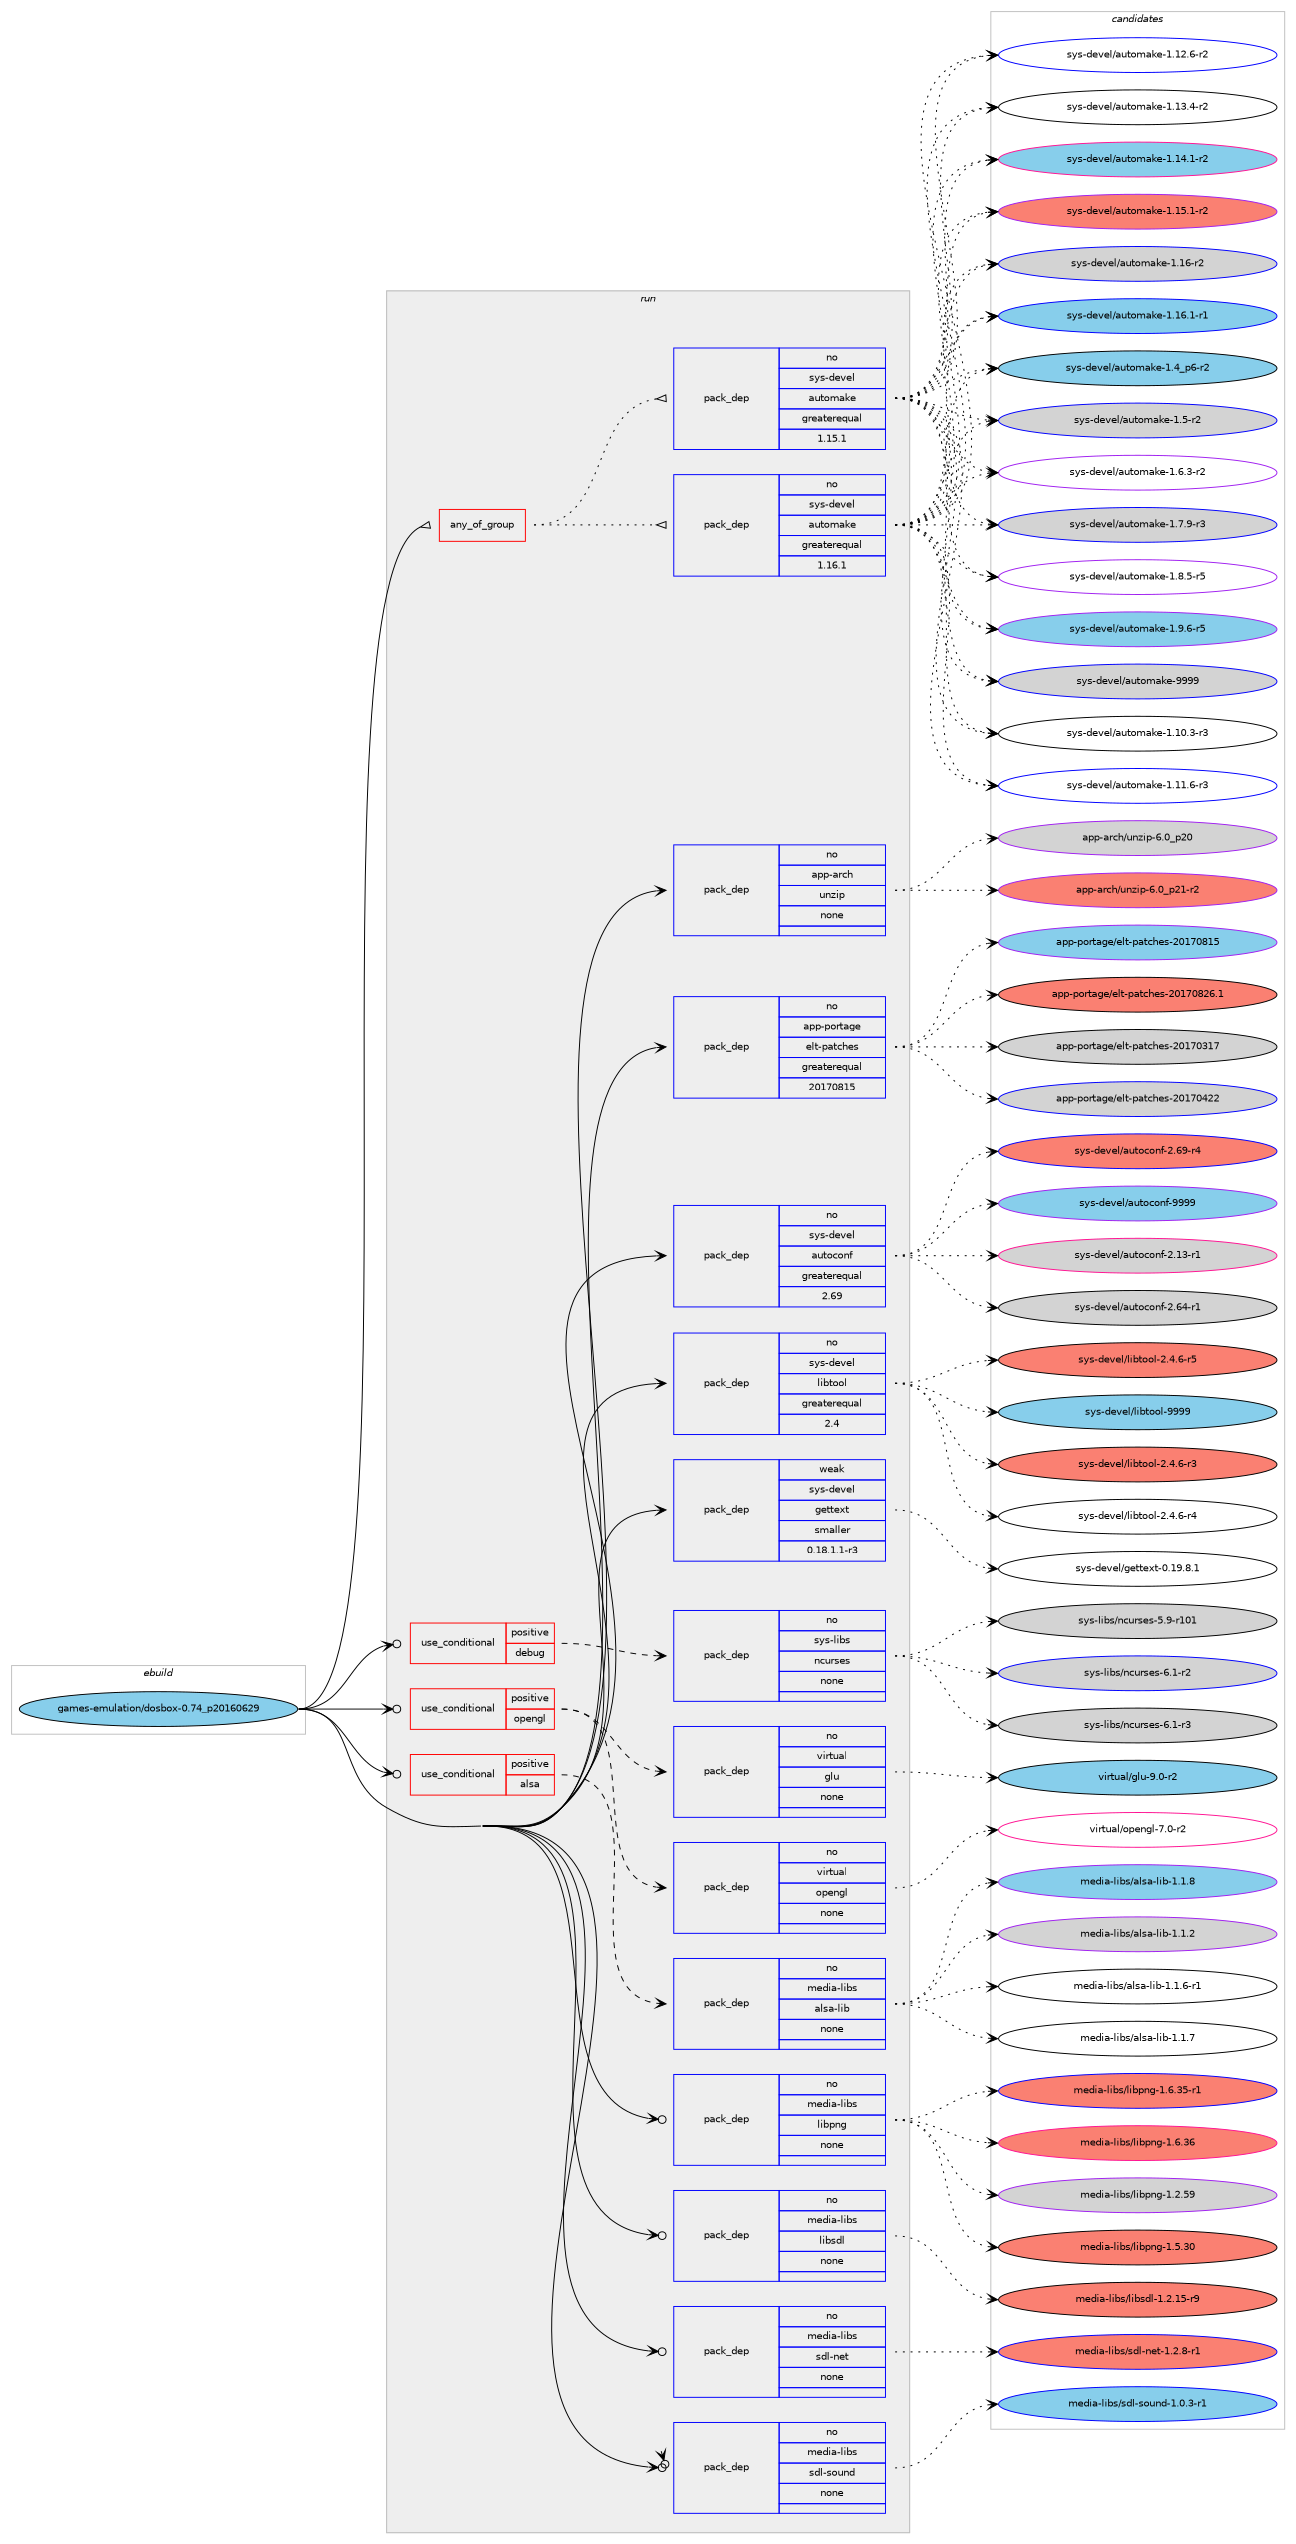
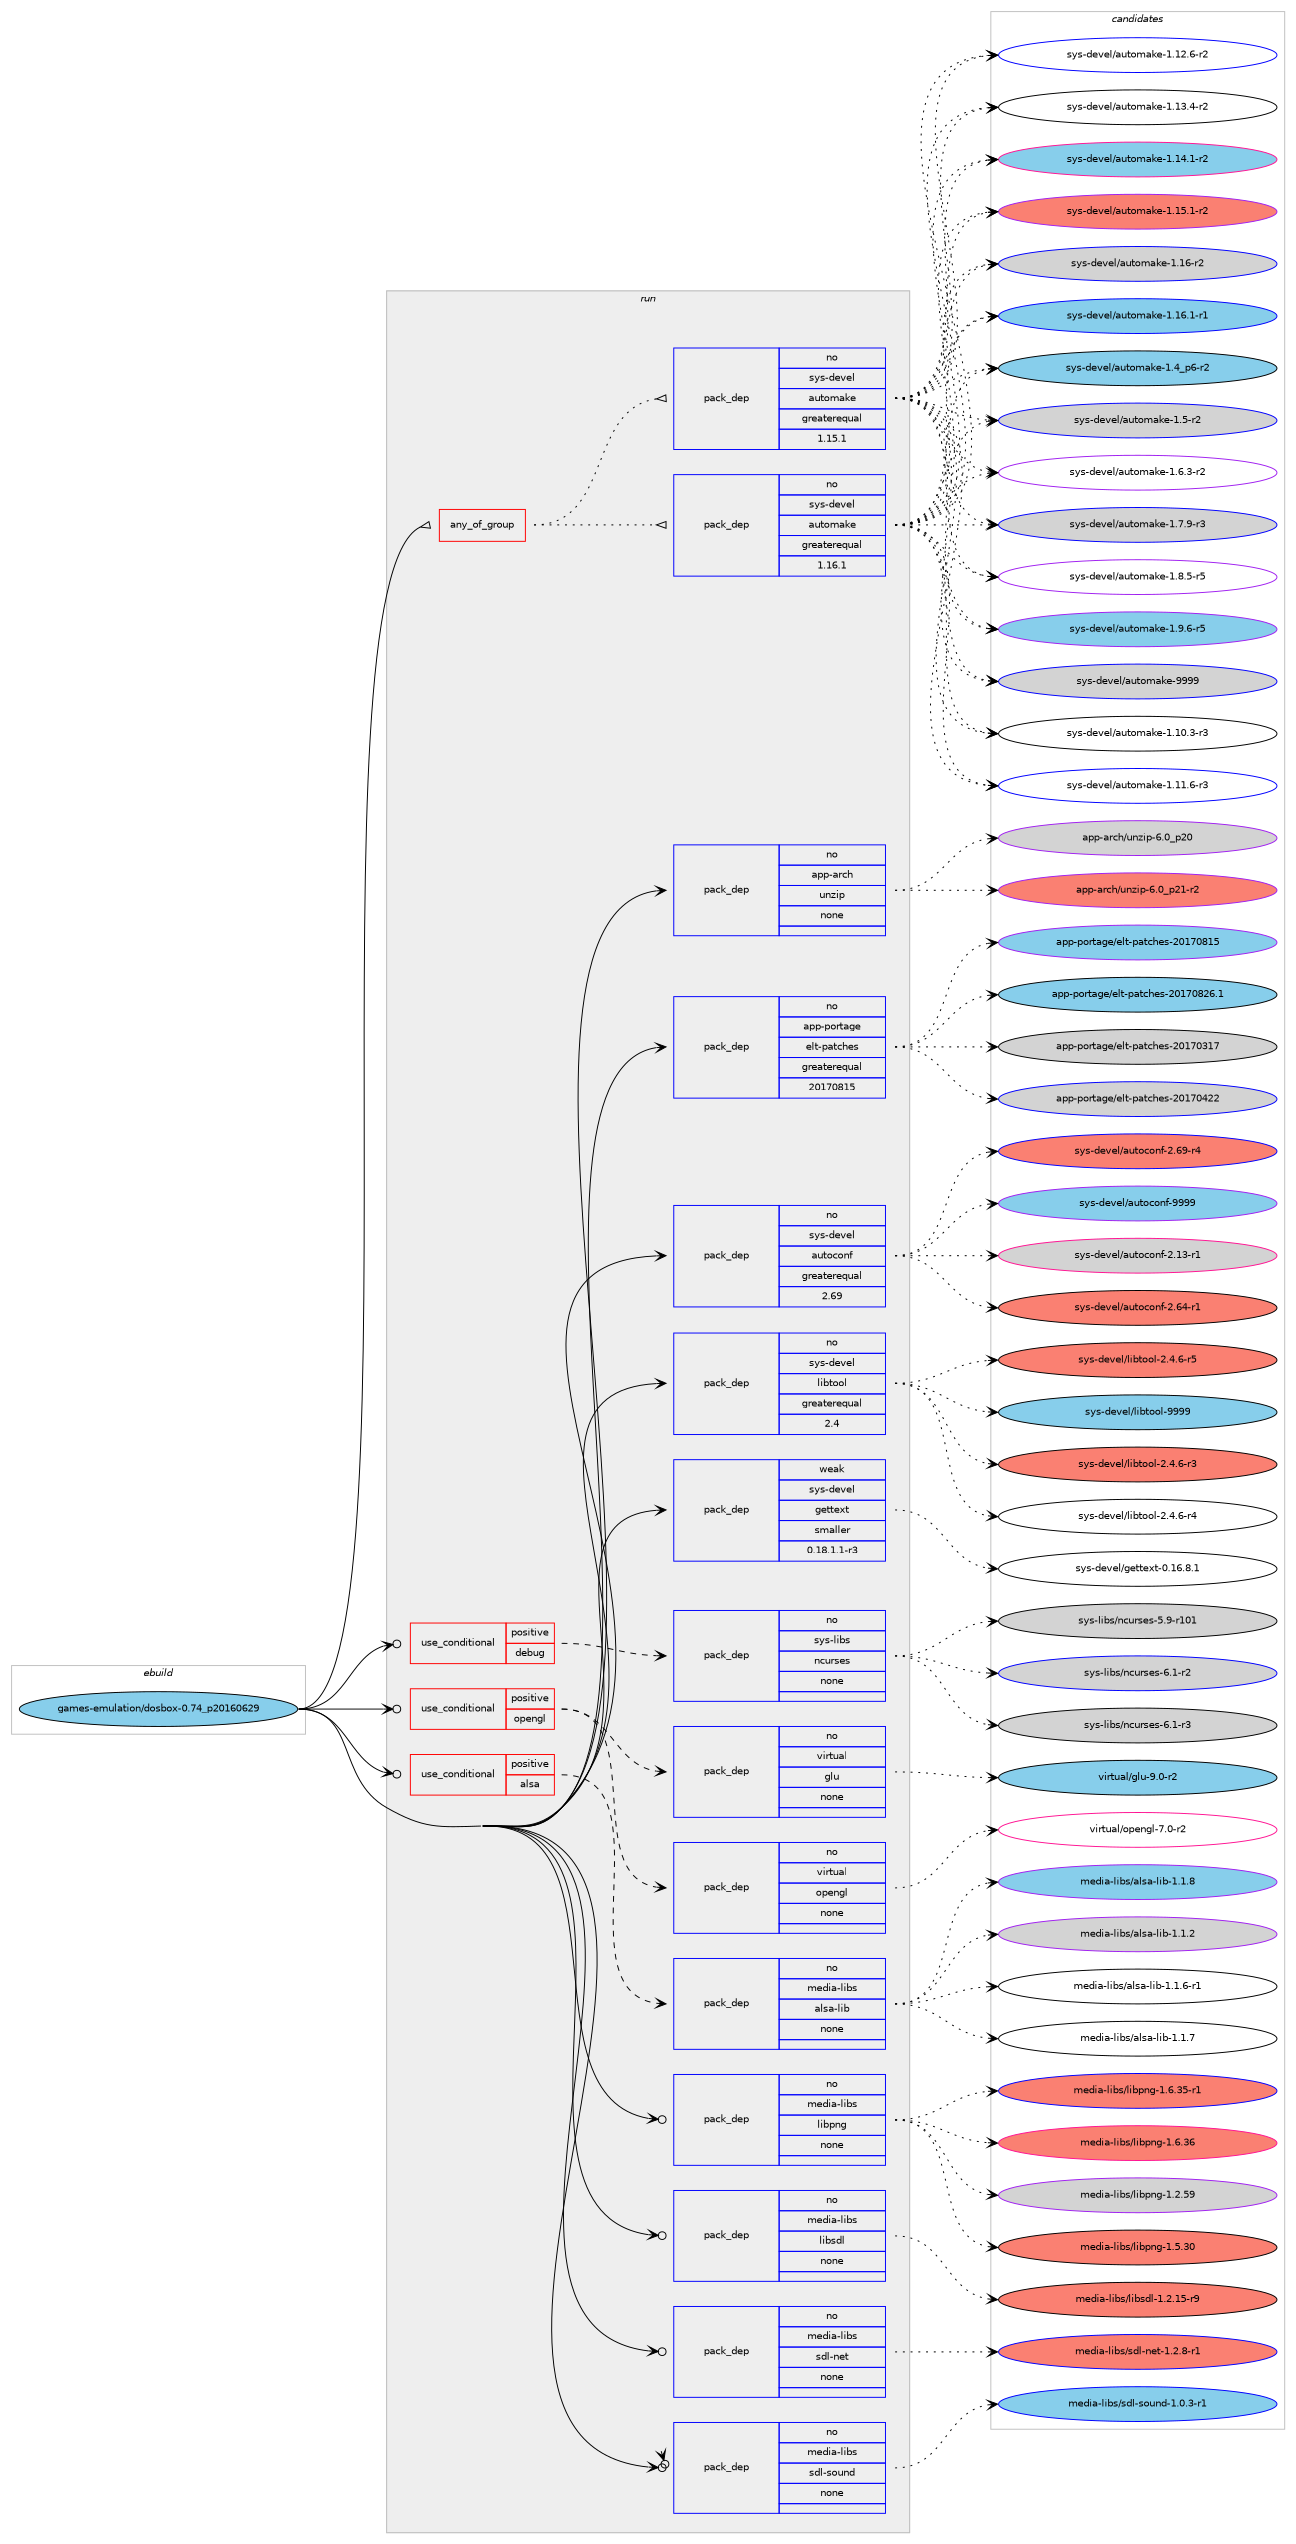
node "app-portage/elt-patches-20170826.1": fillcolor salmon -> skyblue
node "sys-devel/autoconf-2.64-r1": fillcolor lightgrey -> salmon
node "sys-devel/gettext-0.19.8.1": label "sys-devel/gettext-0.19.8.1" -> "sys-devel/gettext-0.16.8.1"
